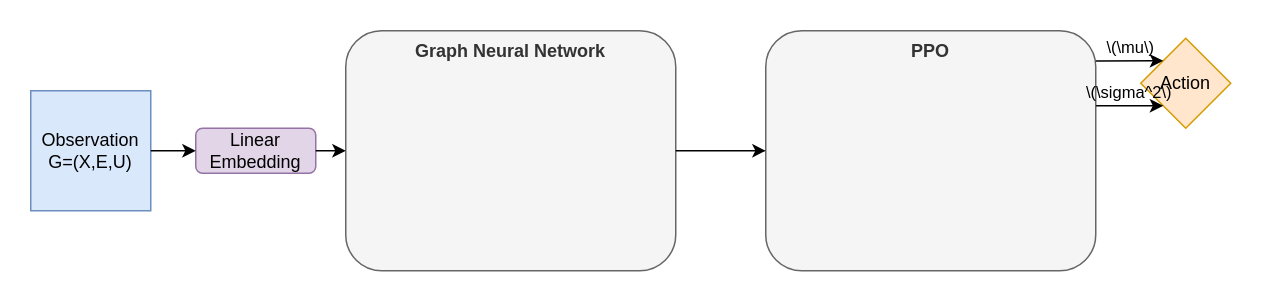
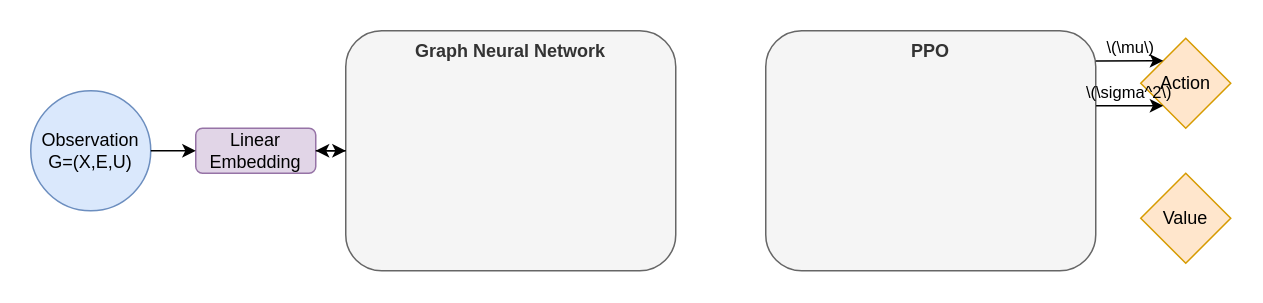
node "Observation G=(X,E,U)": shape rectangle -> ellipse
edge "Graph Neural Network" -> "PPO": now "Graph Neural Network" -> "Linear Embedding"
node "Value": added
